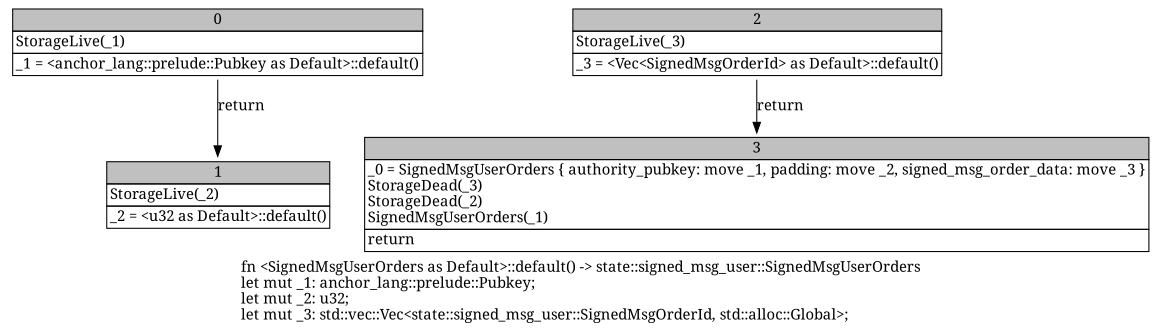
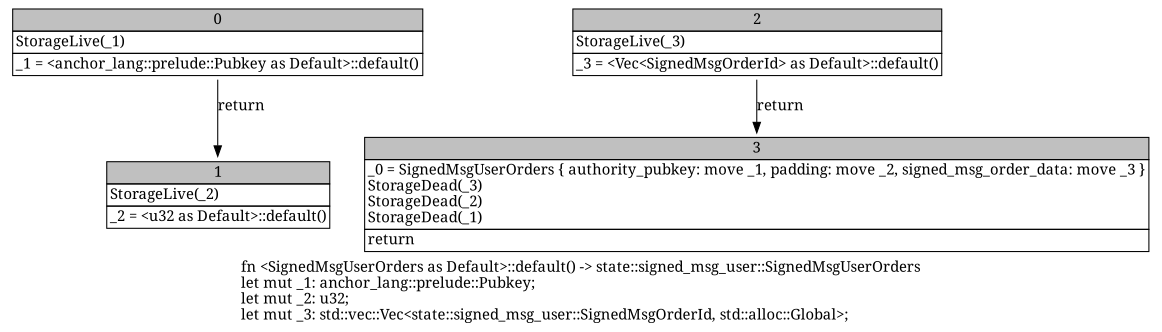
node "3": text "SignedMsgUserOrders(_1)" -> "StorageDead(_1)"
